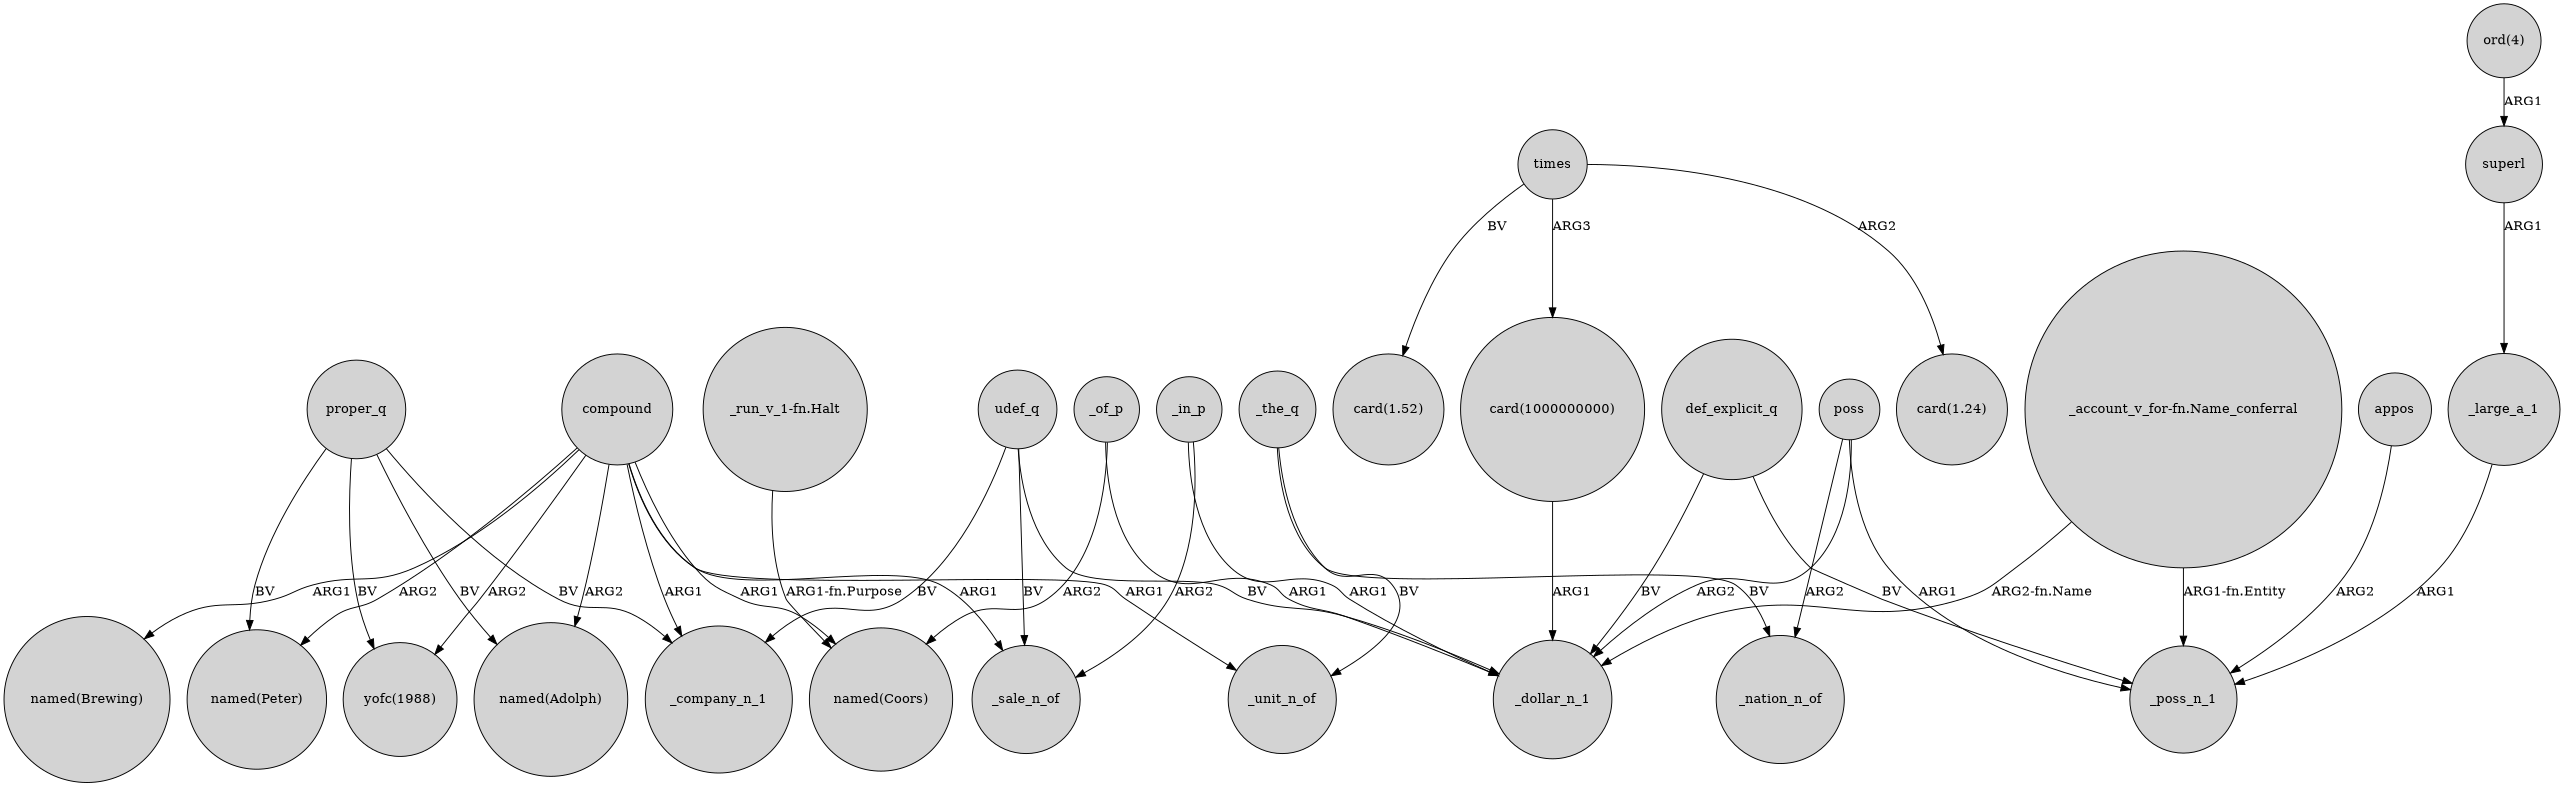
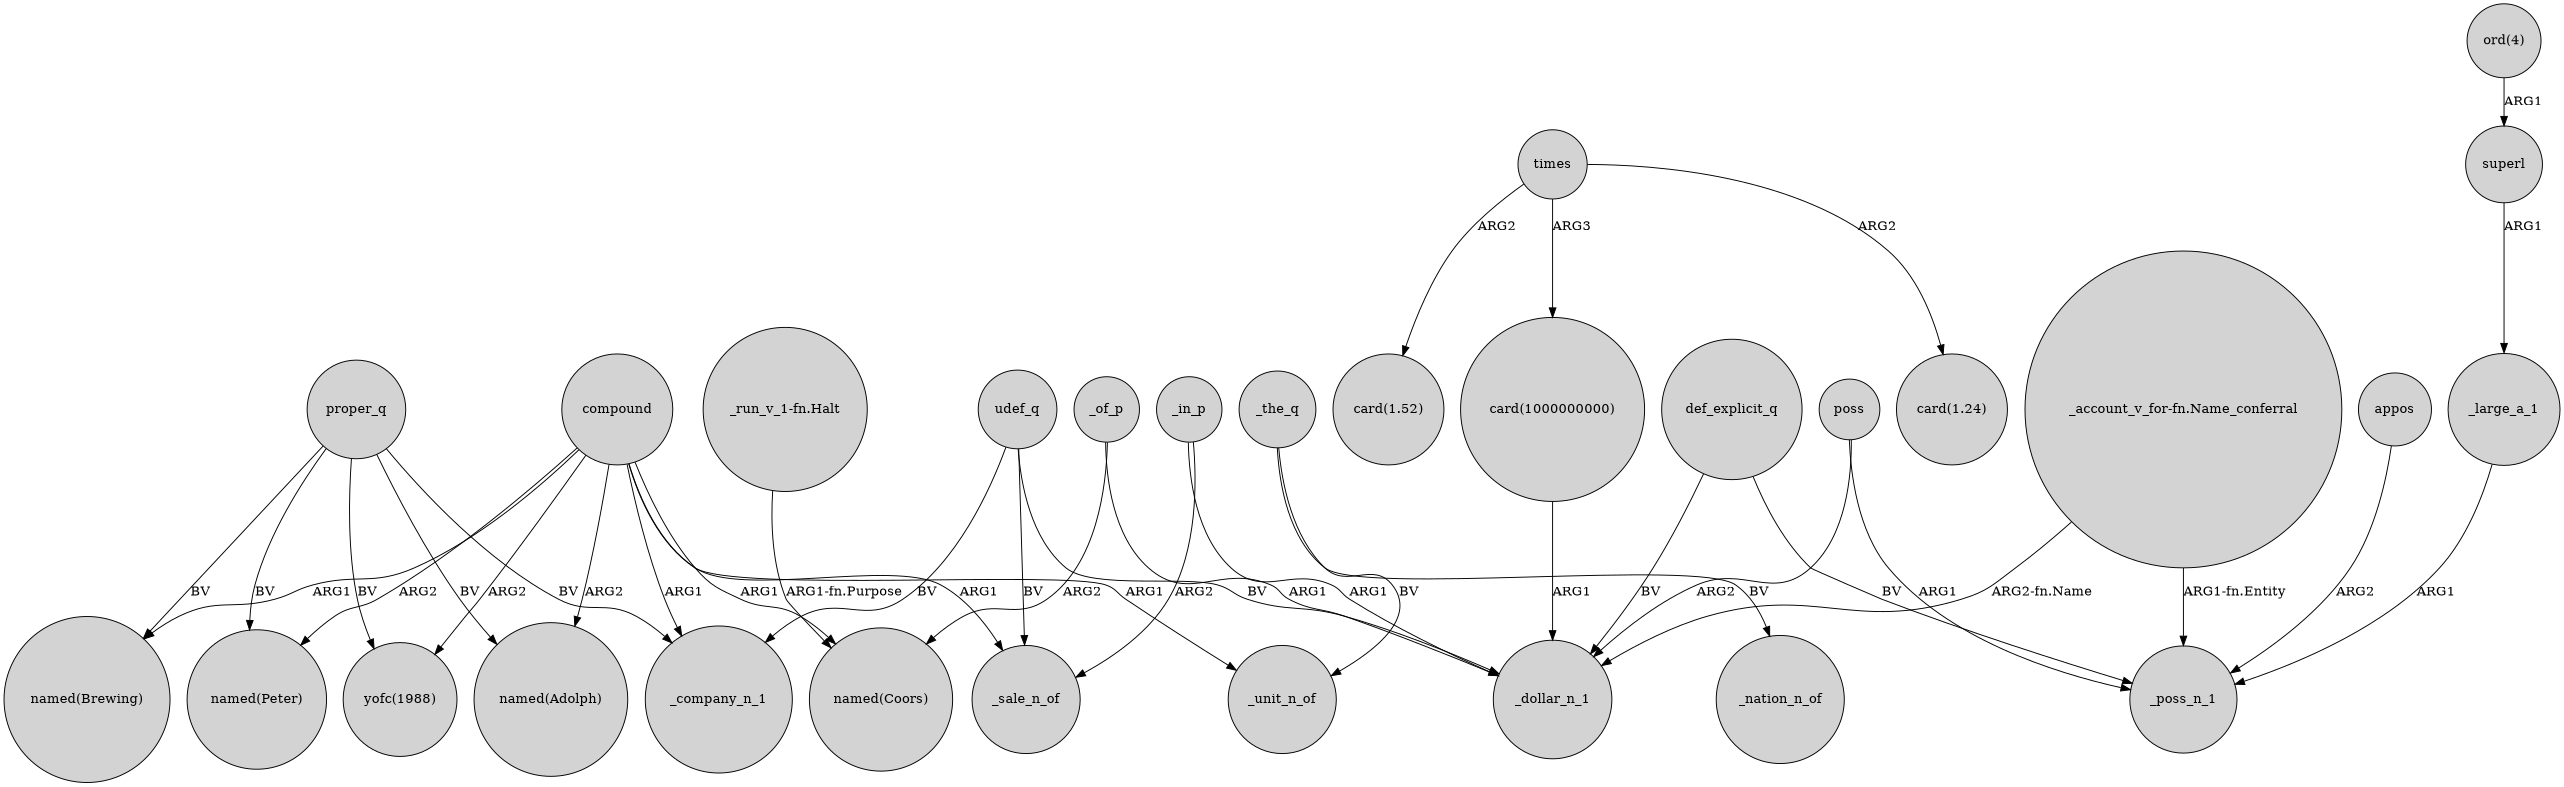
edge "times" -> "card(1.52)": label "BV" -> "ARG2"
edge "poss" -> "_nation_n_of": removed, label "ARG2"
edge "proper_q" -> "named(Brewing)": added, label "BV"
